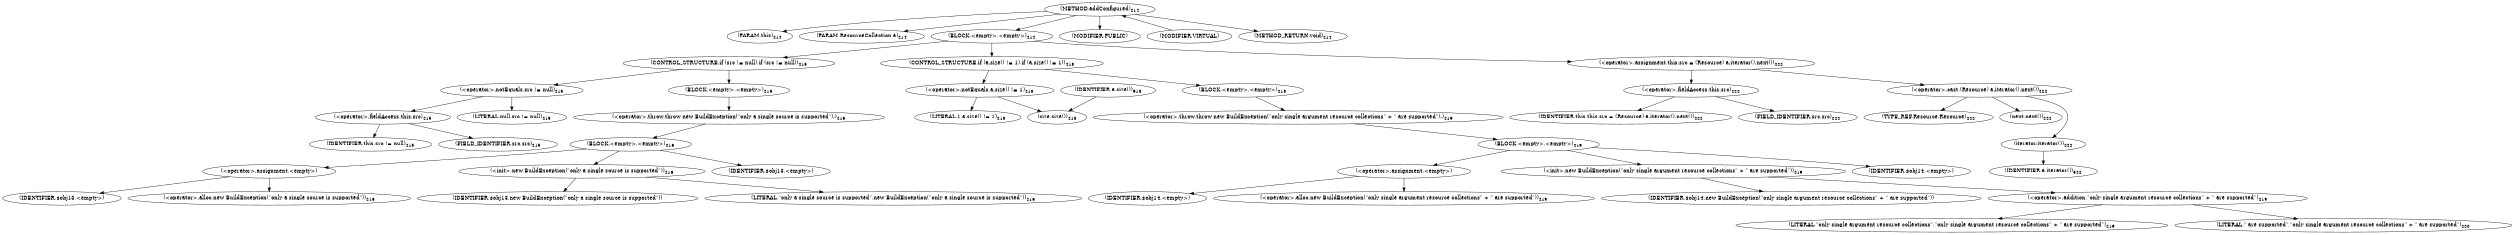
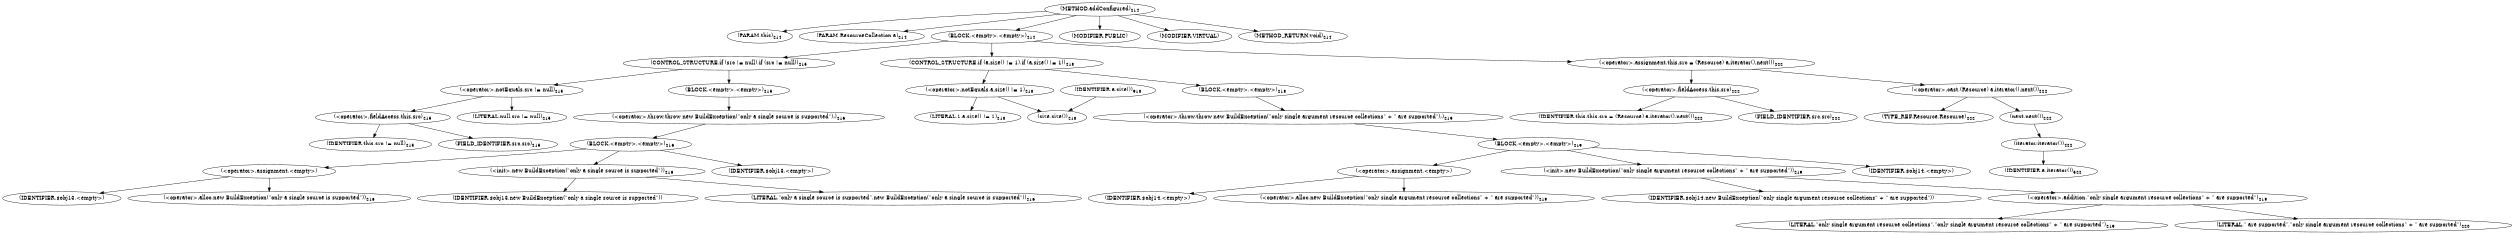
edge "(MODIFIER,VIRTUAL)" -> "(METHOD,addConfigured)": reversed
edge "(<operator>.cast,(Resource) a.iterator().next())" -> "(iterator,iterator())": now "(next,next())" -> "(iterator,iterator())"
node "(iterator,iterator())": text "222" -> "422"
